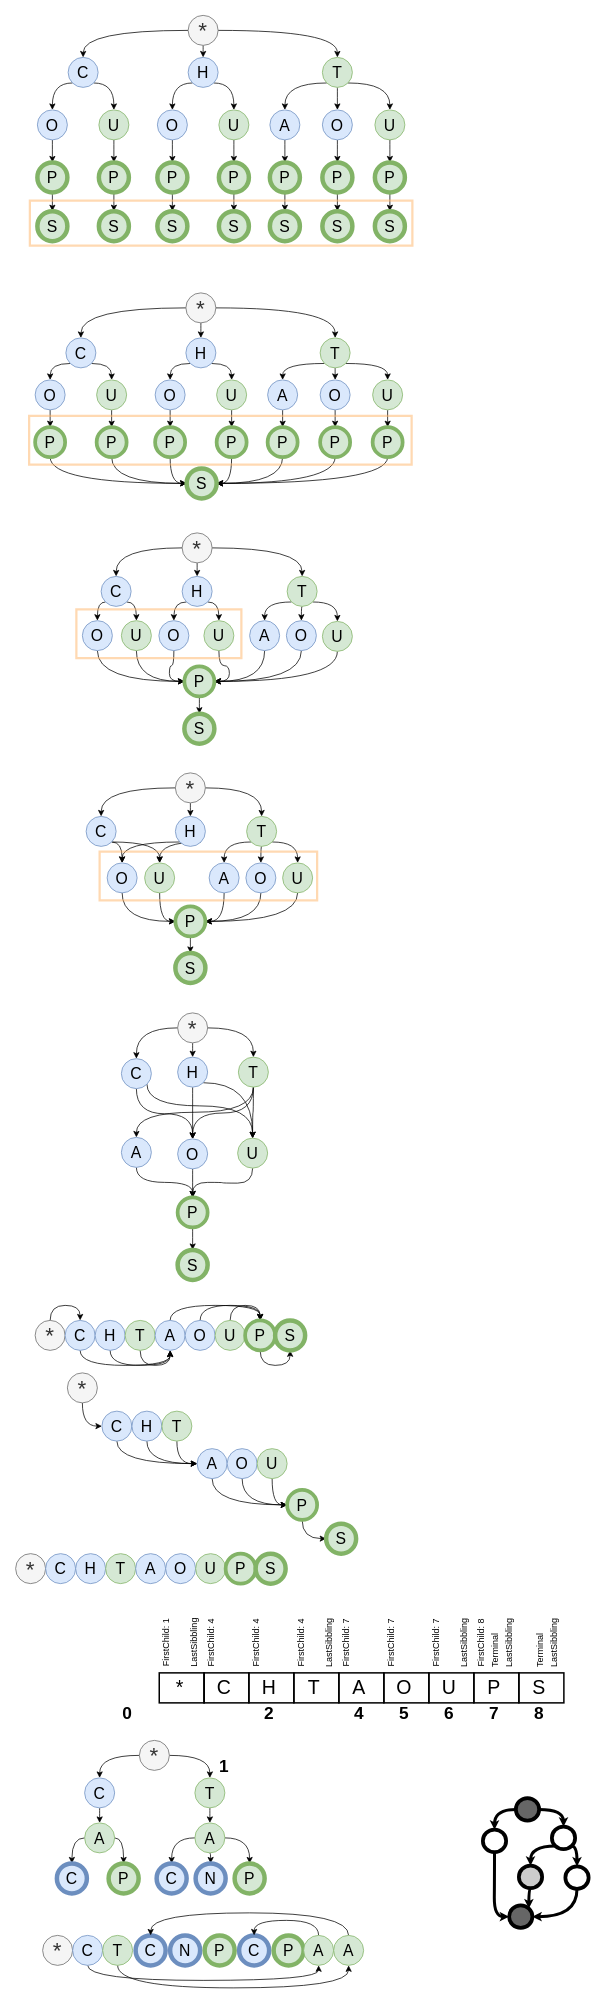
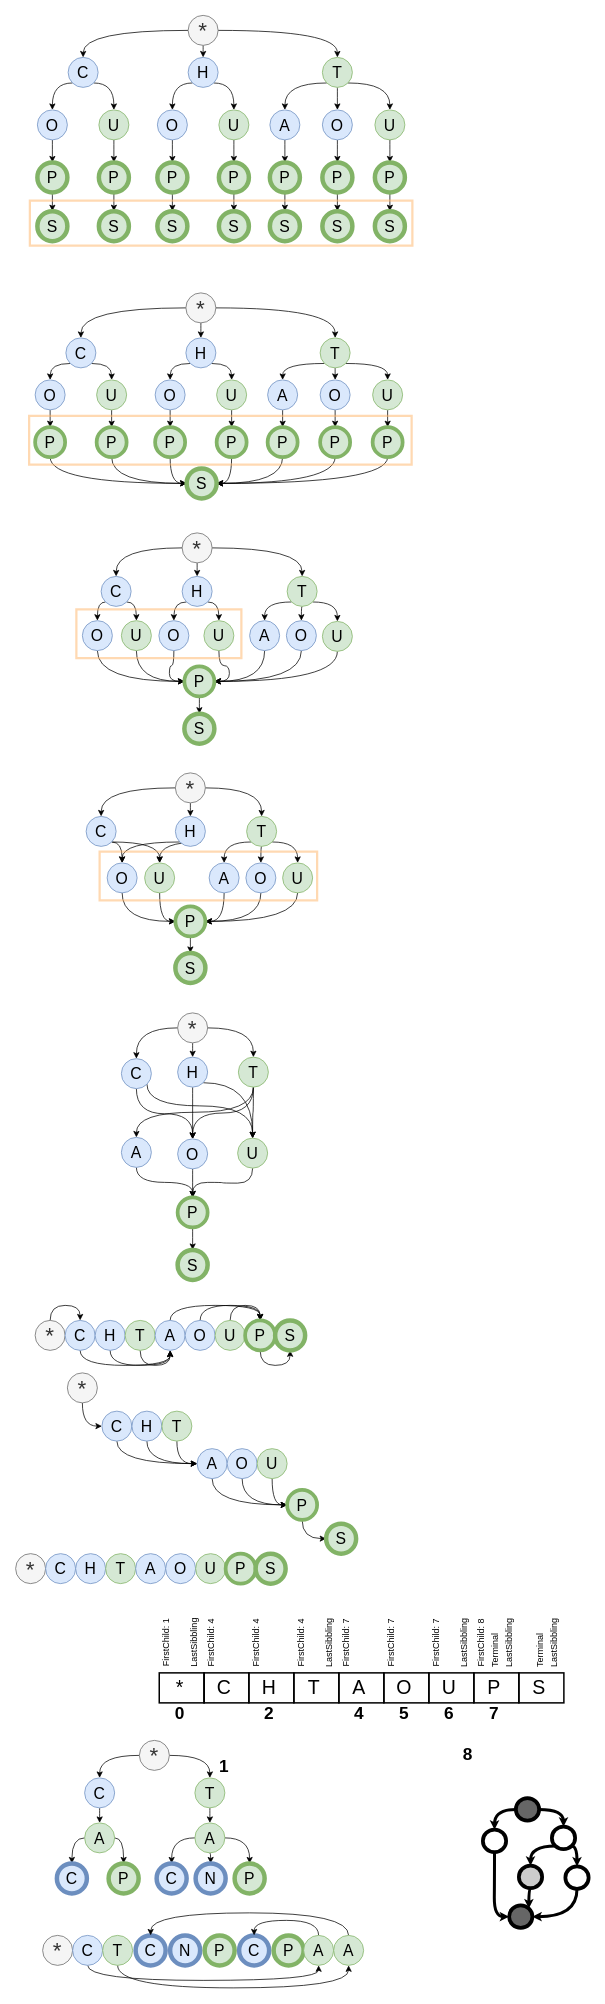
node "0": moved (127, 1713) -> (179, 1713)
node "8": moved (539, 1713) -> (468, 1755)
